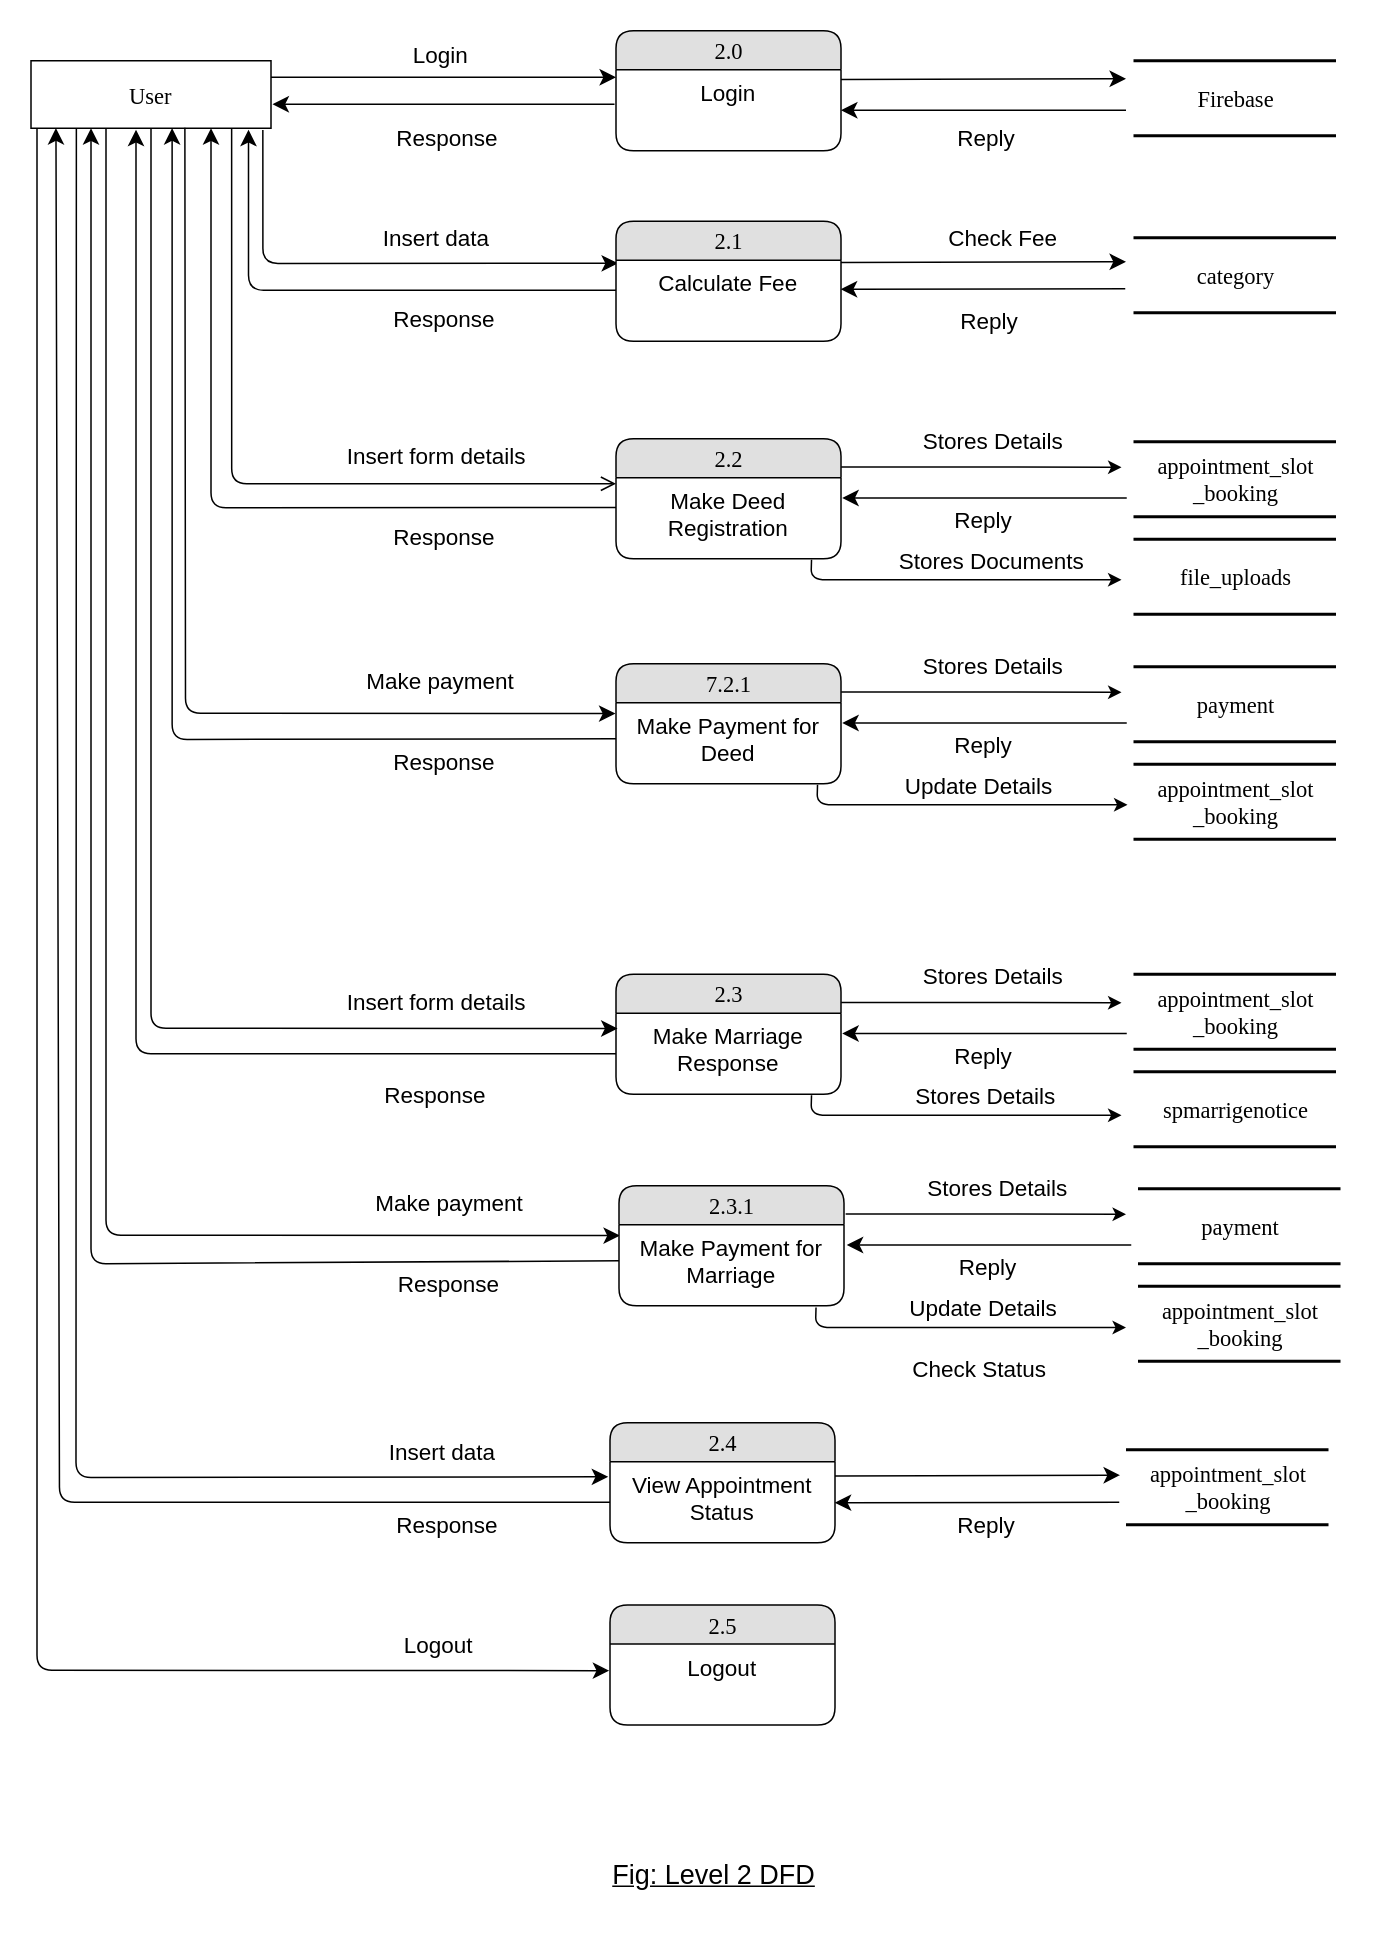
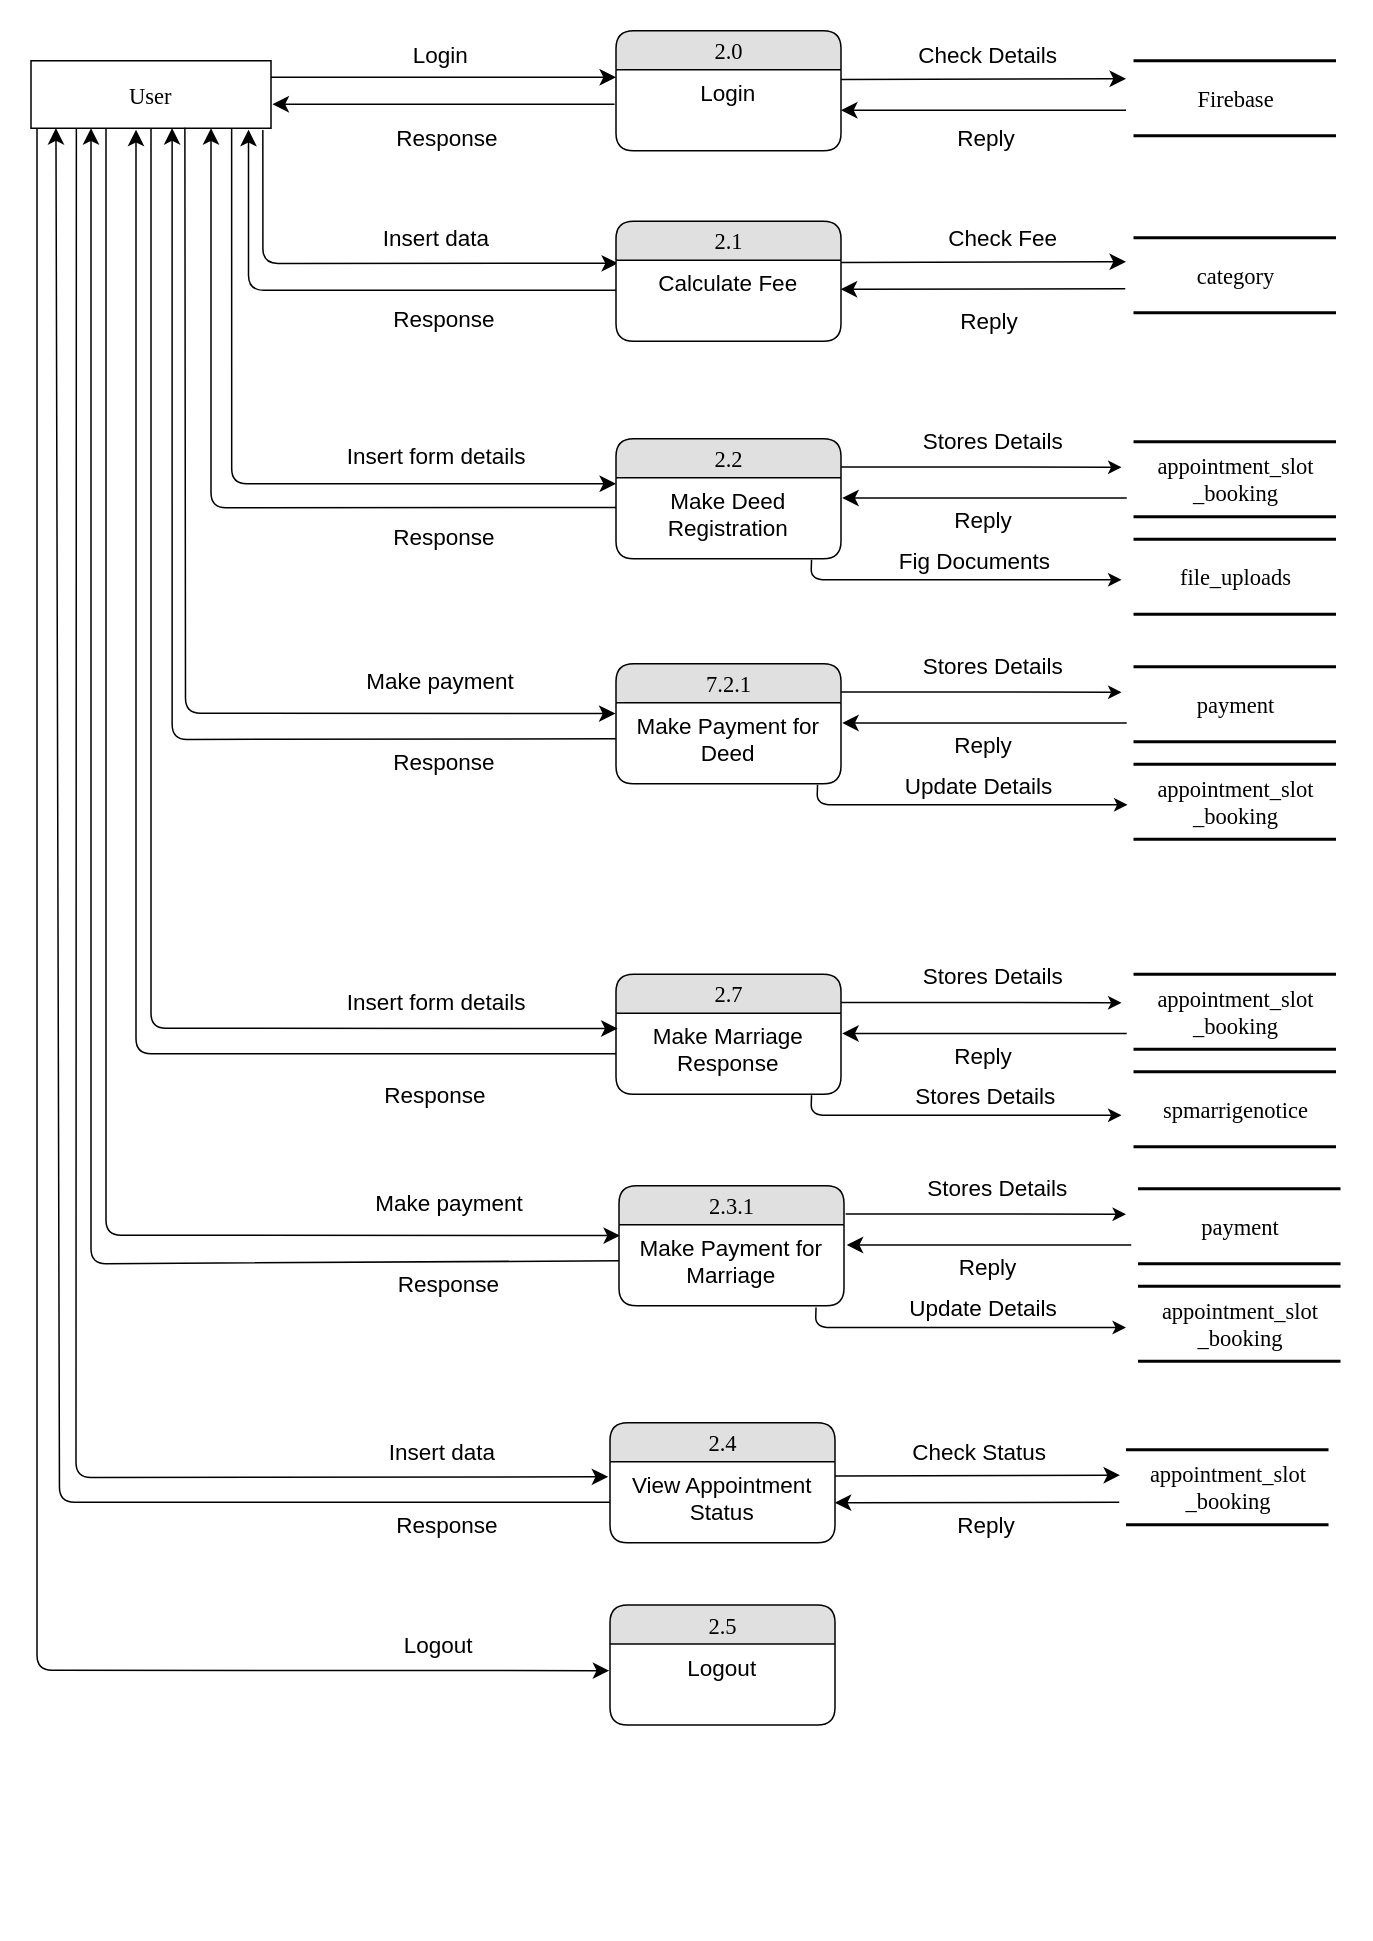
node "Check Details": added
edge "User" -> "Make Deed Registration": arrowhead open -> classic
node "Stores Documents": label "Stores Documents" -> "Fig Documents"
node "2.3": label "2.3" -> "2.7"
node "Check Status": moved (992, 1367) -> (992, 1450)
node "Fig: Level 2 DFD": removed
